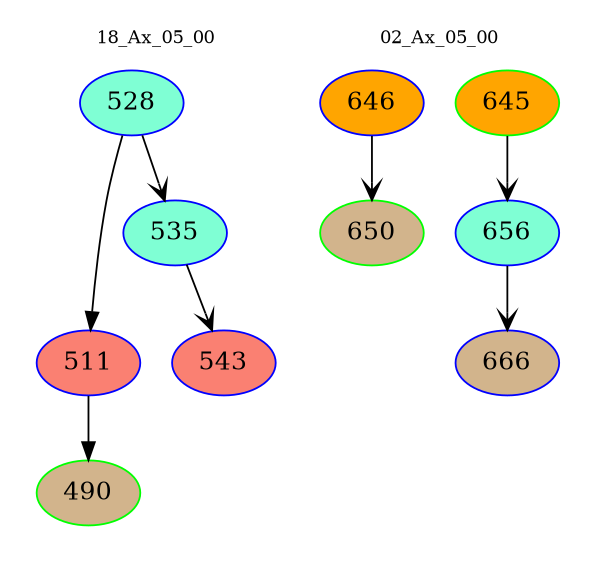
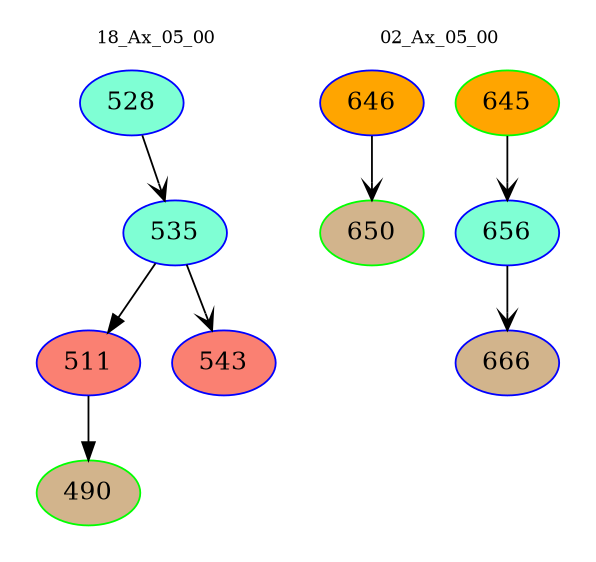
edge "528" -> "511": now "535" -> "511"
